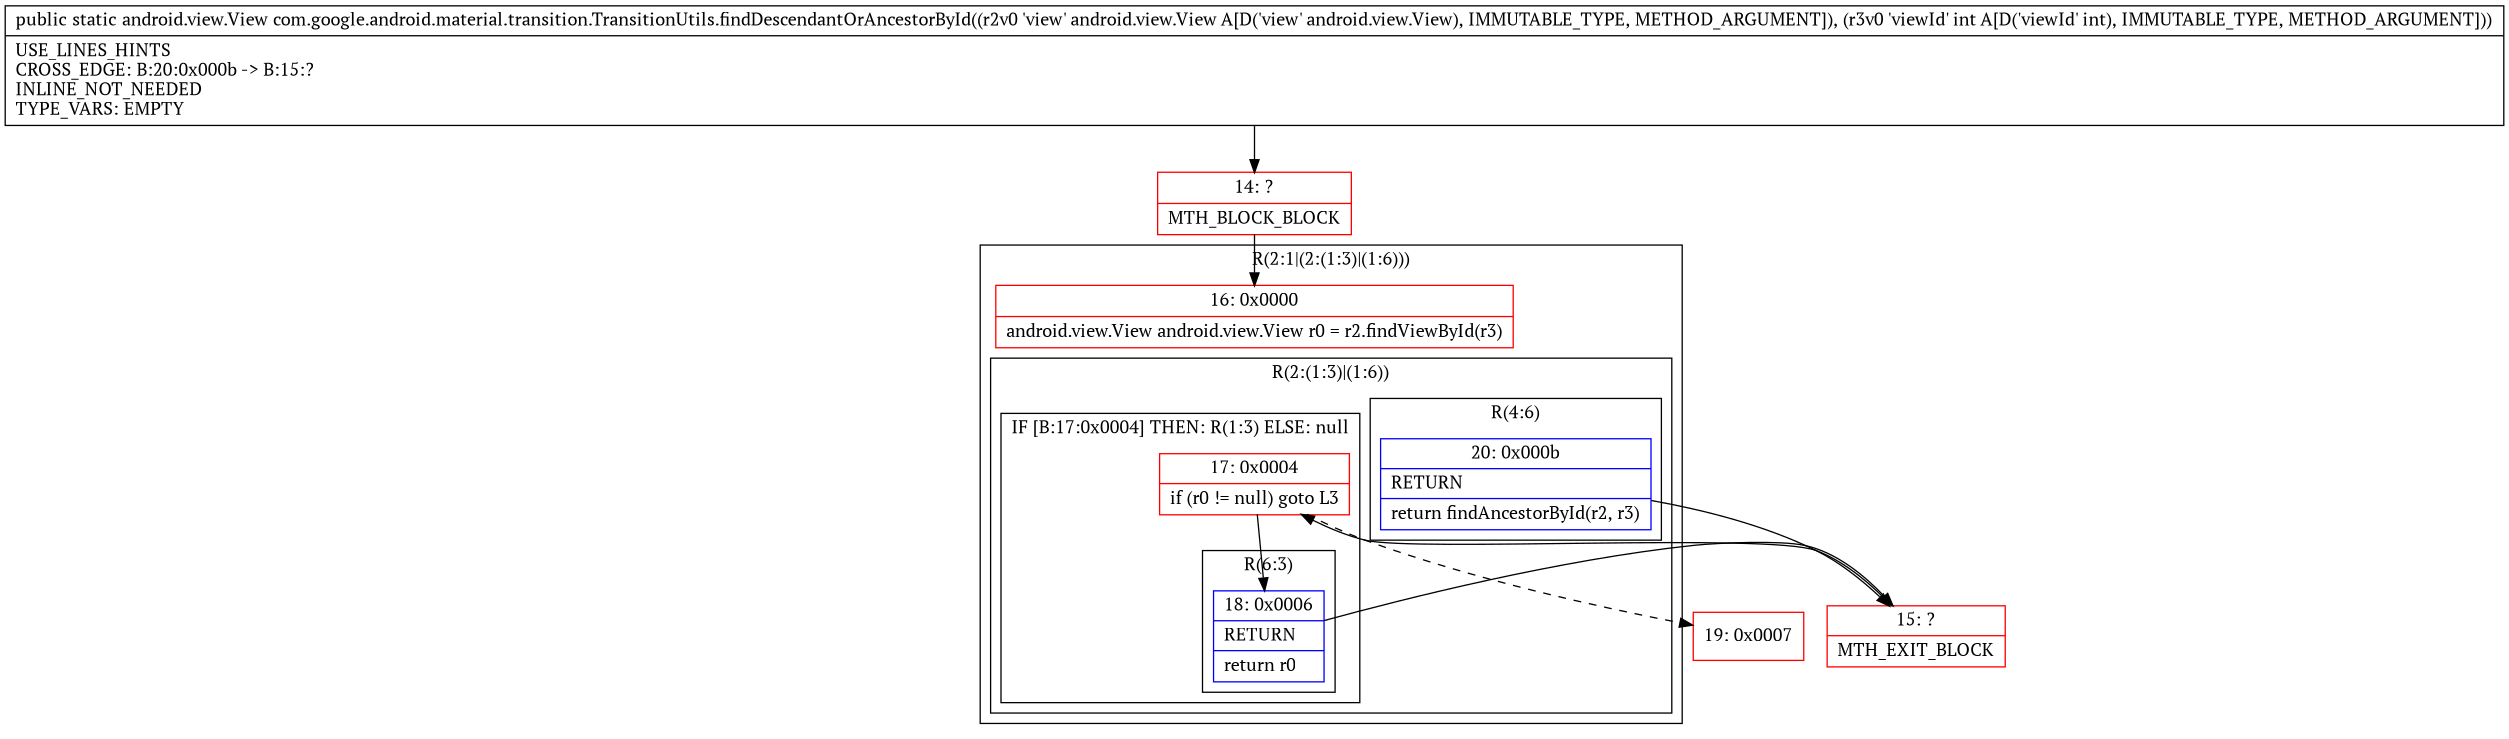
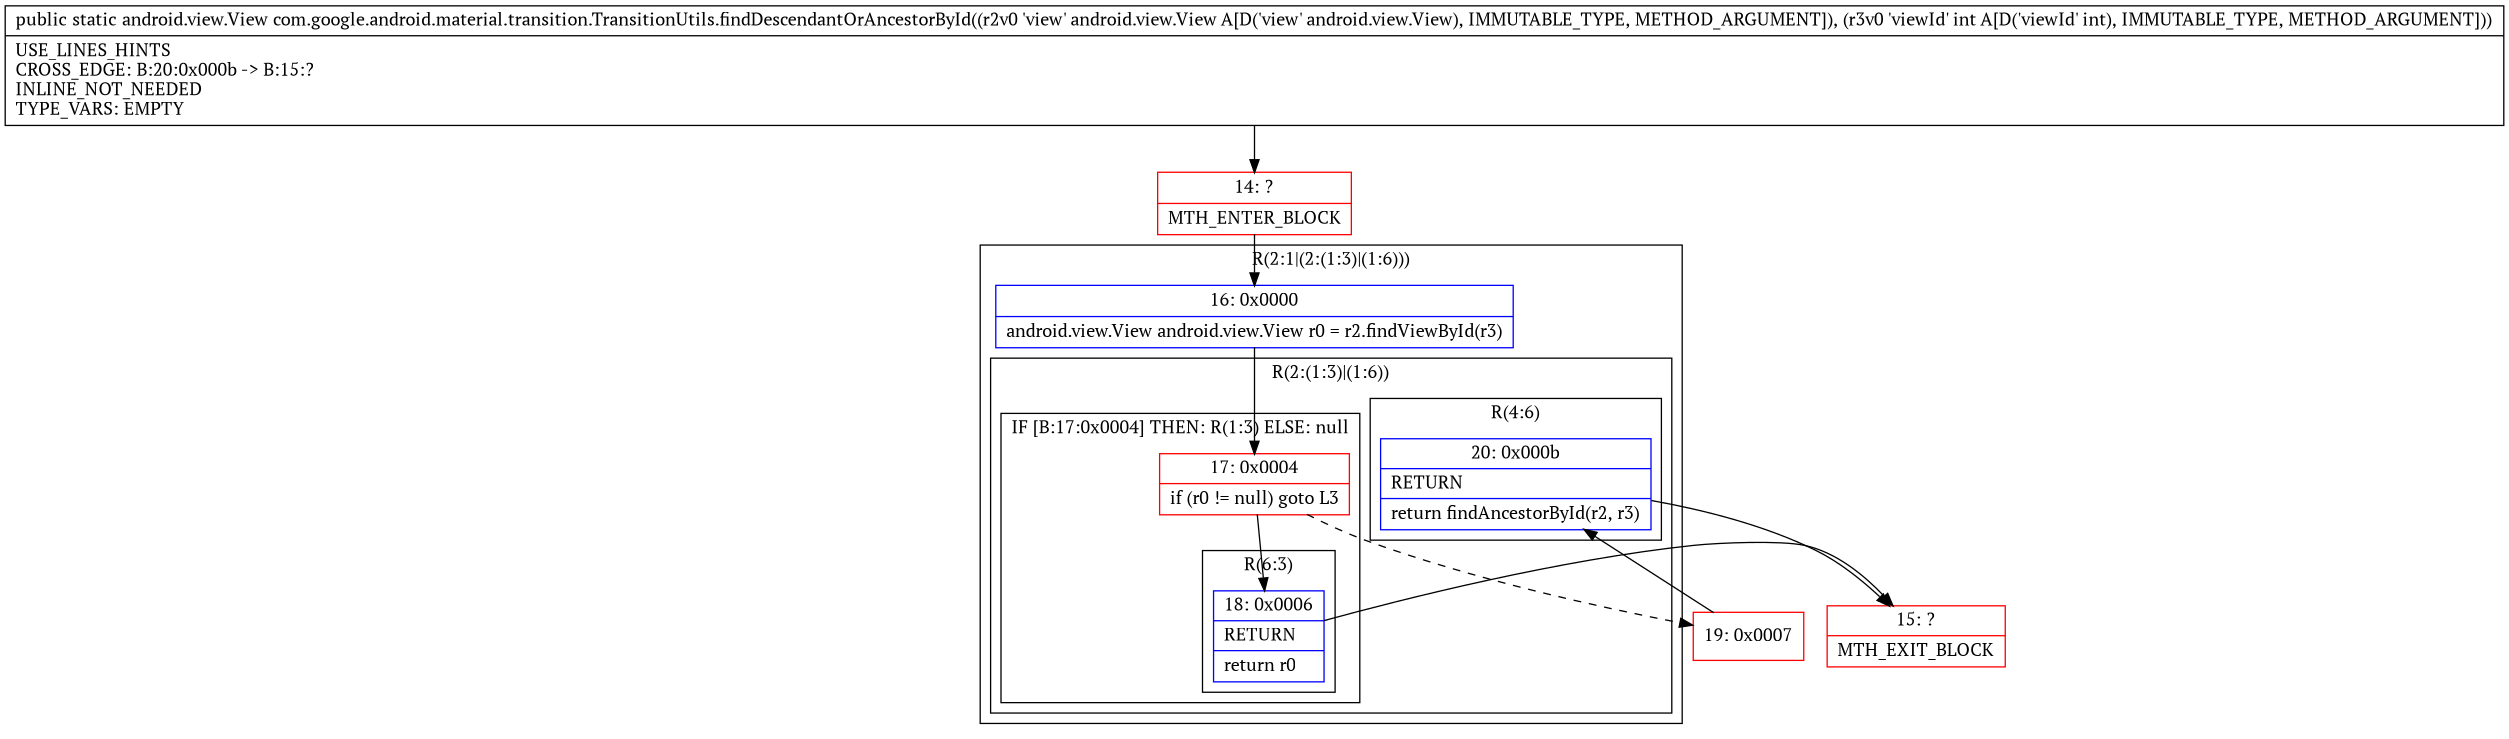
node "14: ?": text "MTH_BLOCK_BLOCK" -> "MTH_ENTER_BLOCK"
node "16: 0x0000": color red -> blue
edge "15: ?" -> "17: 0x0004": now "16: 0x0000" -> "17: 0x0004"
edge "19: 0x0007" -> "20: 0x000b": added
